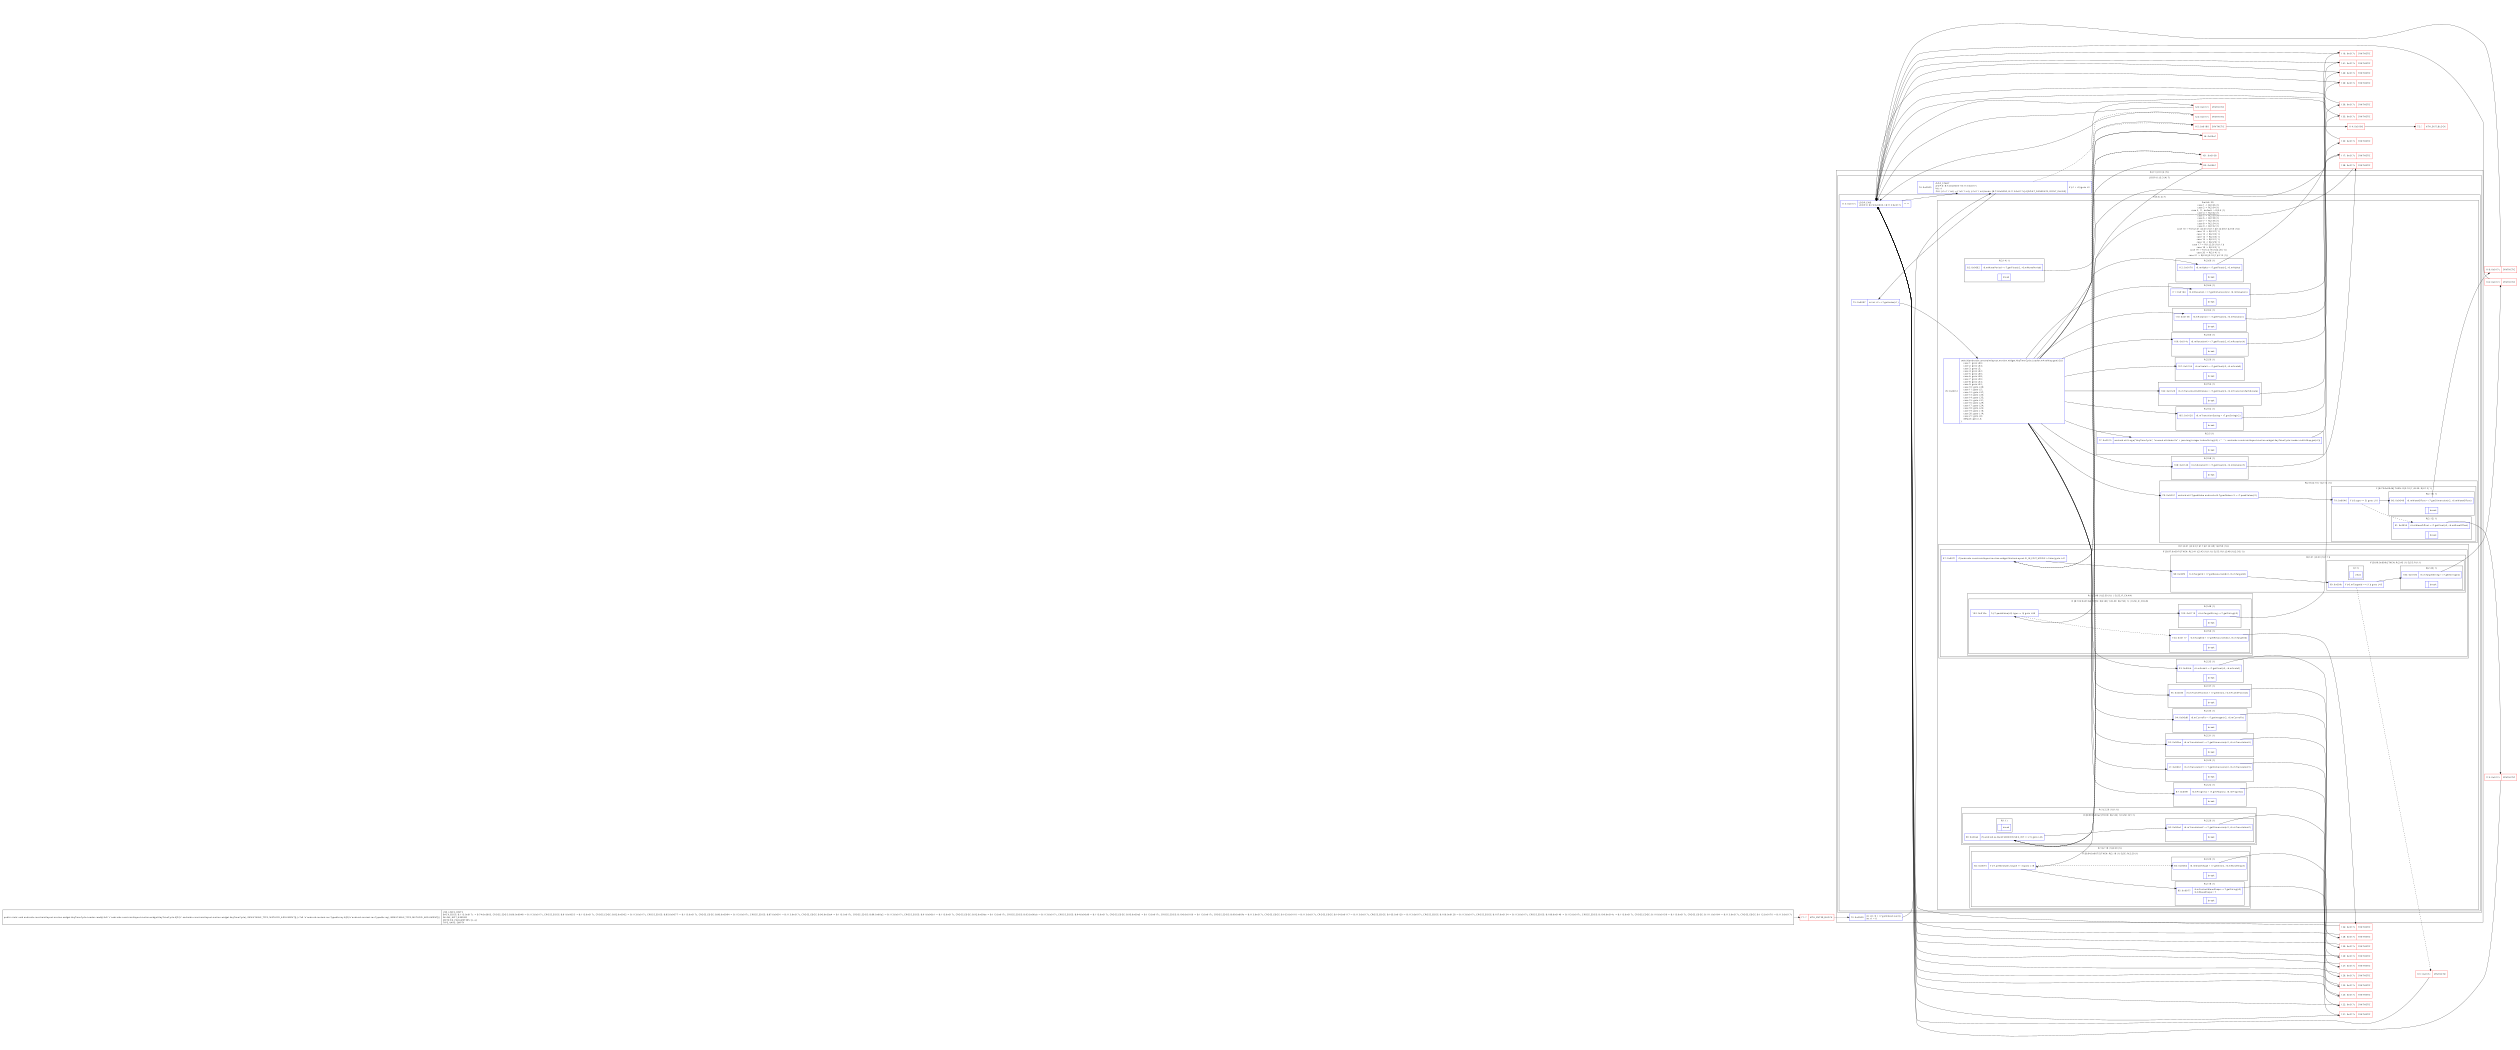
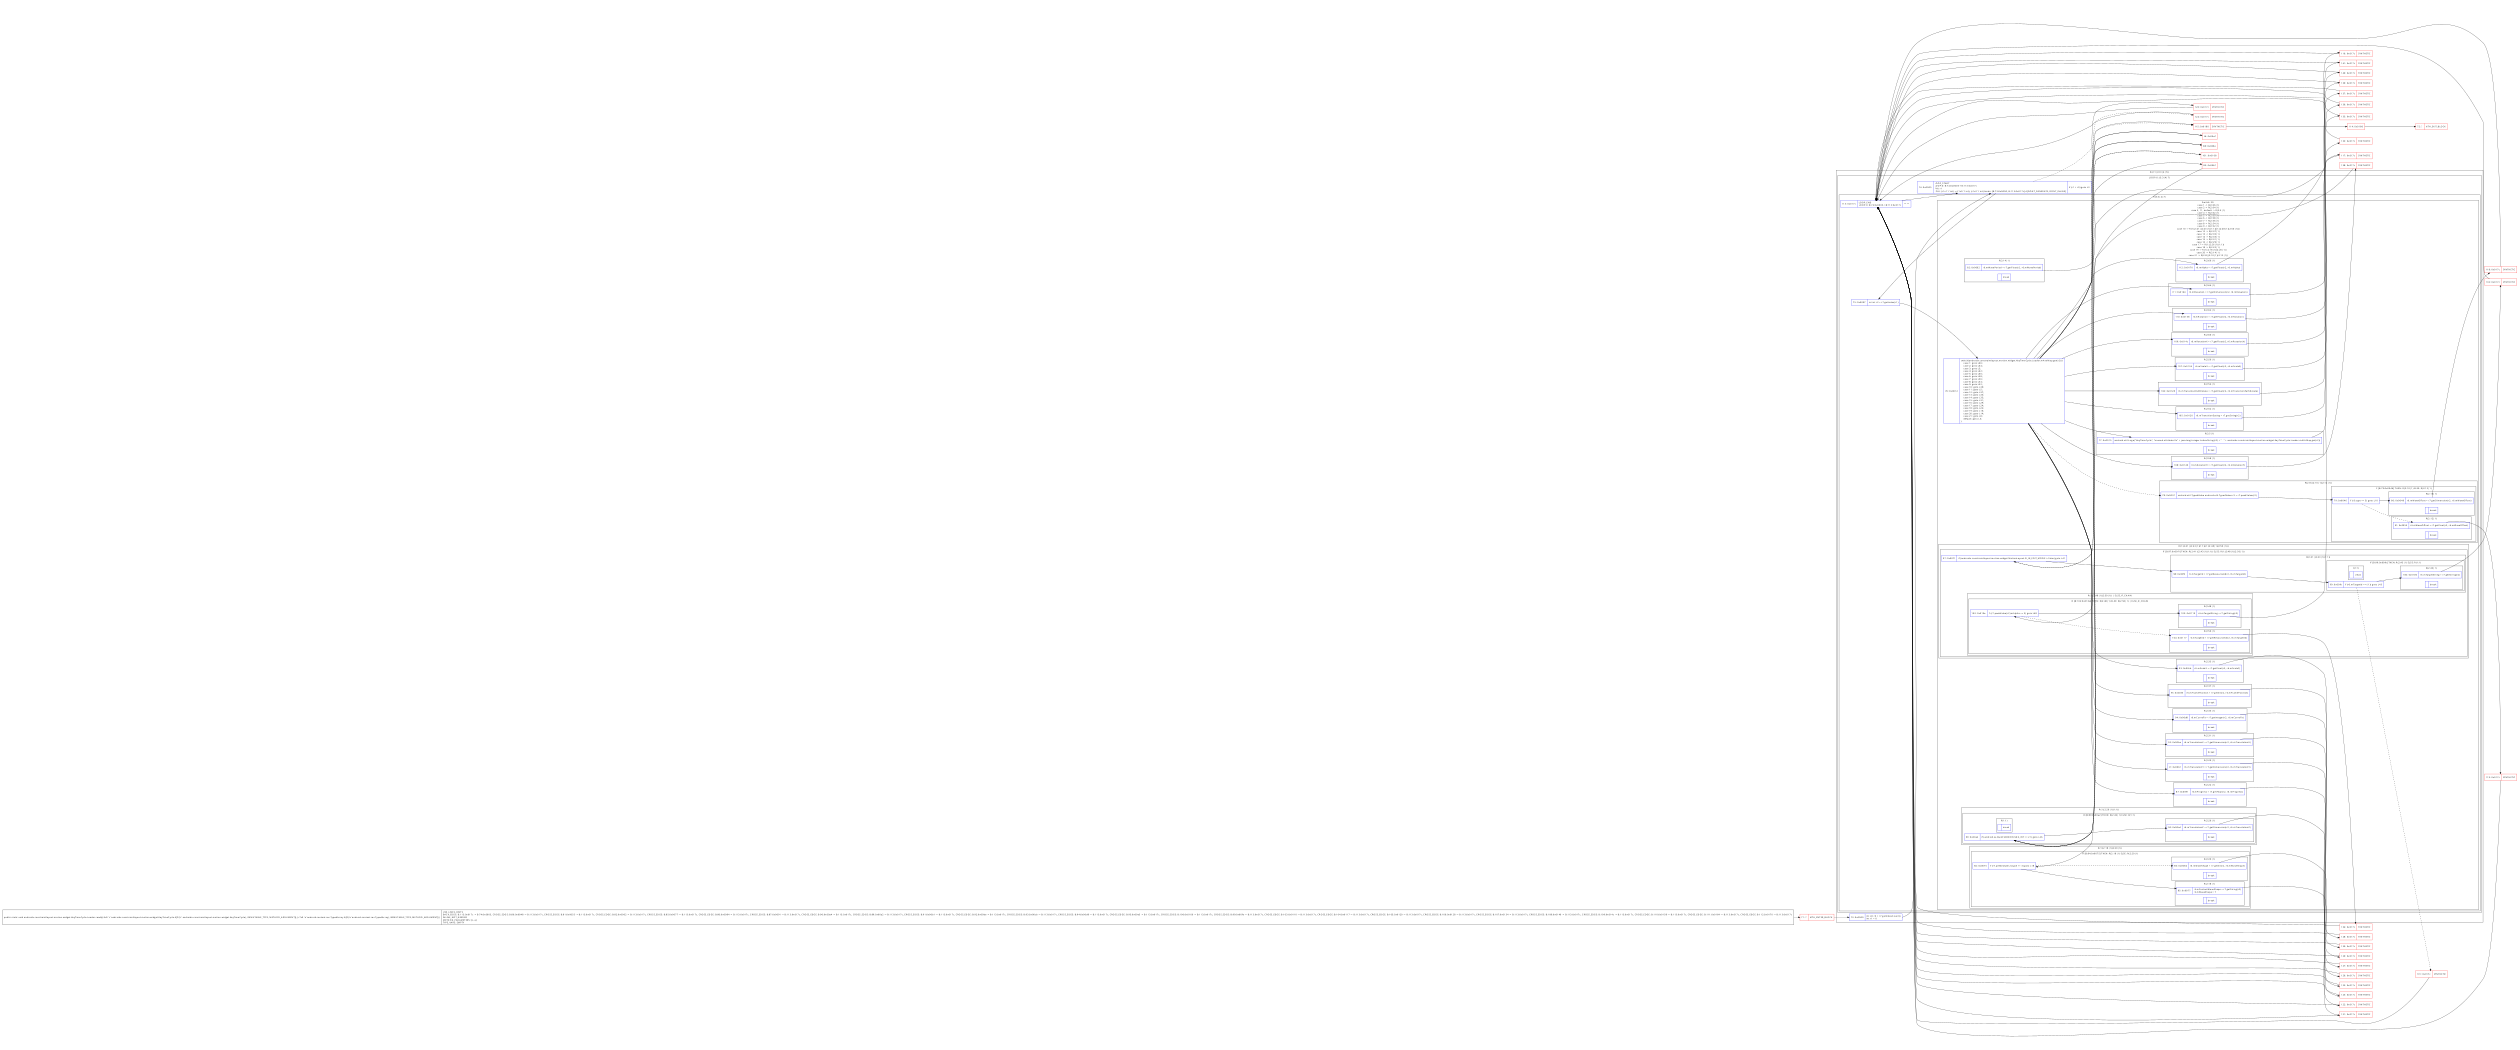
node "137: 0x017c": added
node "88: 0x009e": added
edge "76: 0x0012" -> "78: 0x003f": style solid -> dashed
node "102: 0x010e": text "if (r7.peekValue(r2).type == 3) goto L48" -> "if (r7.peekValue(r2).mAlpha == 3) goto L48"
